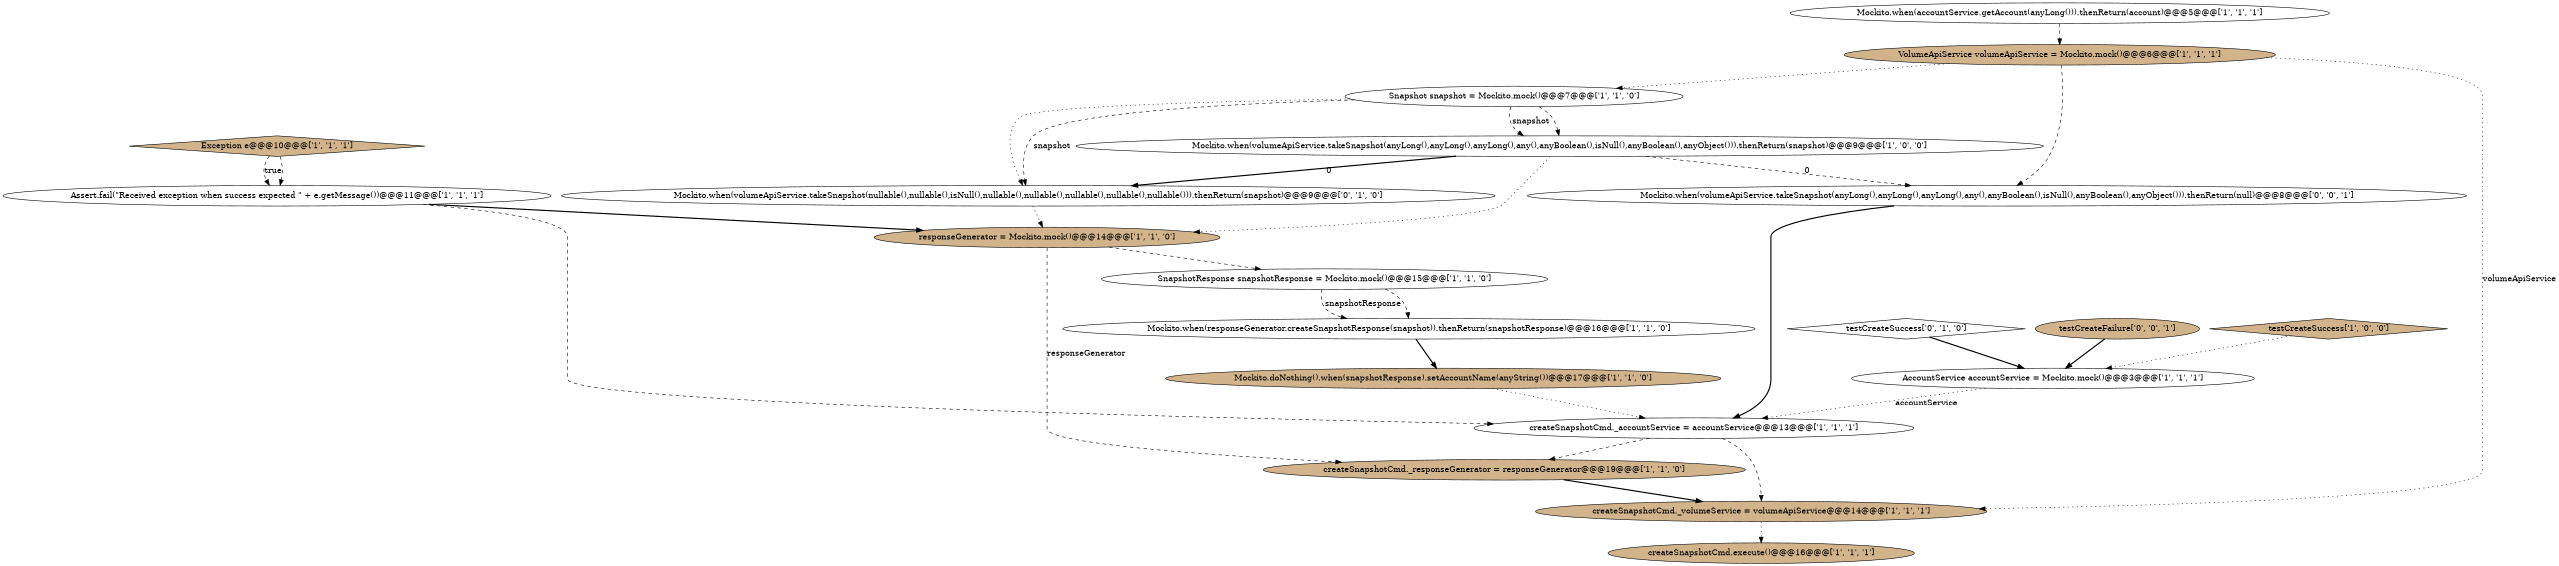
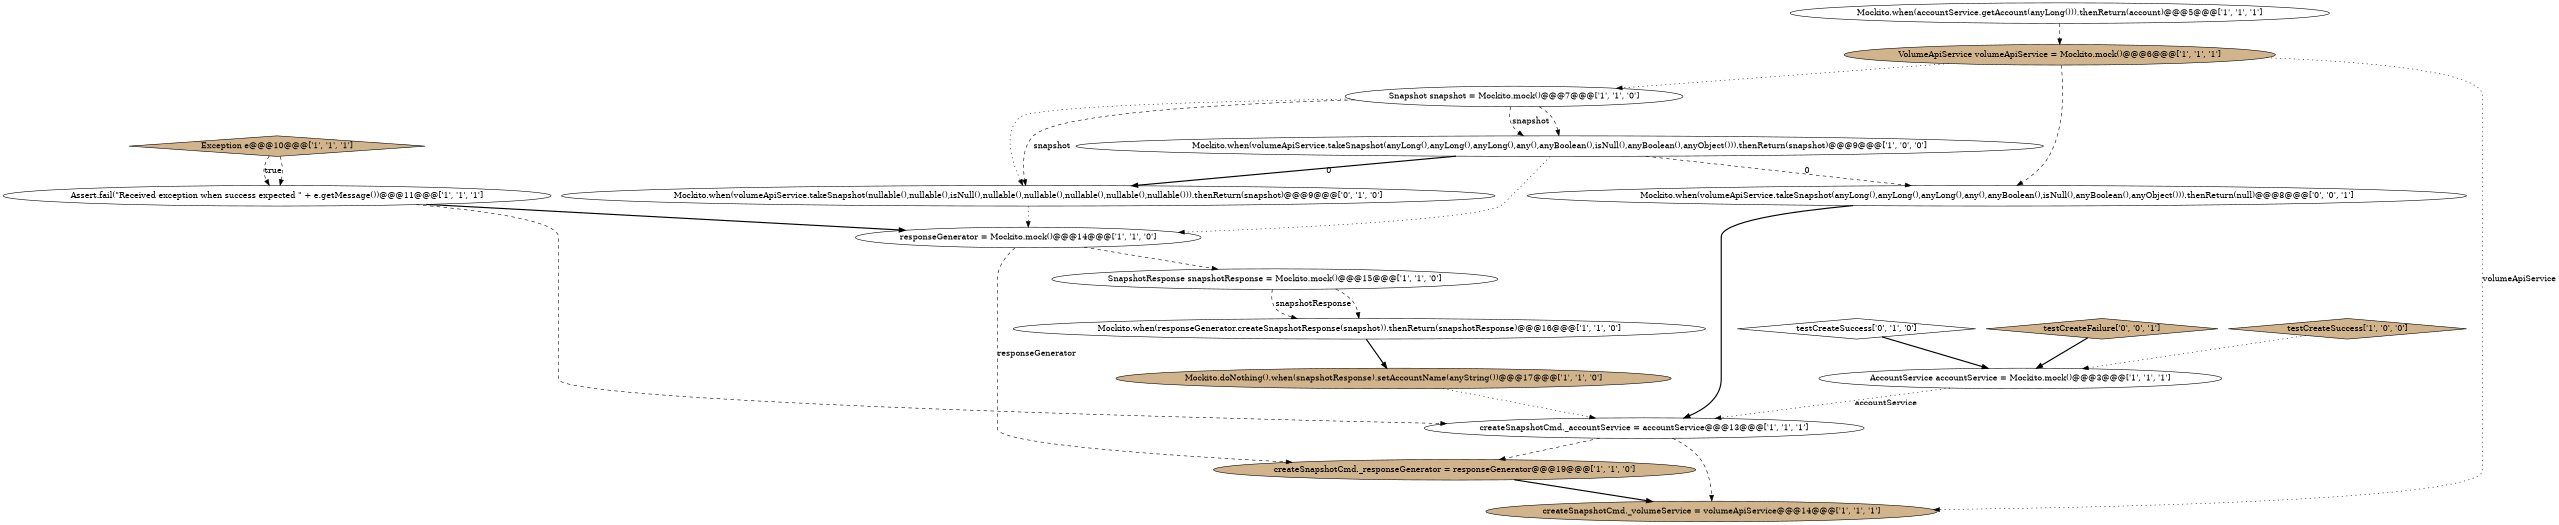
node "responseGenerator = Mockito.mock()@@@14@@@['1', '1', '0']": fillcolor tan -> white
node "testCreateFailure['0', '0', '1']": shape ellipse -> diamond
node "createSnapshotCmd.execute()@@@16@@@['1', '1', '1']": removed
